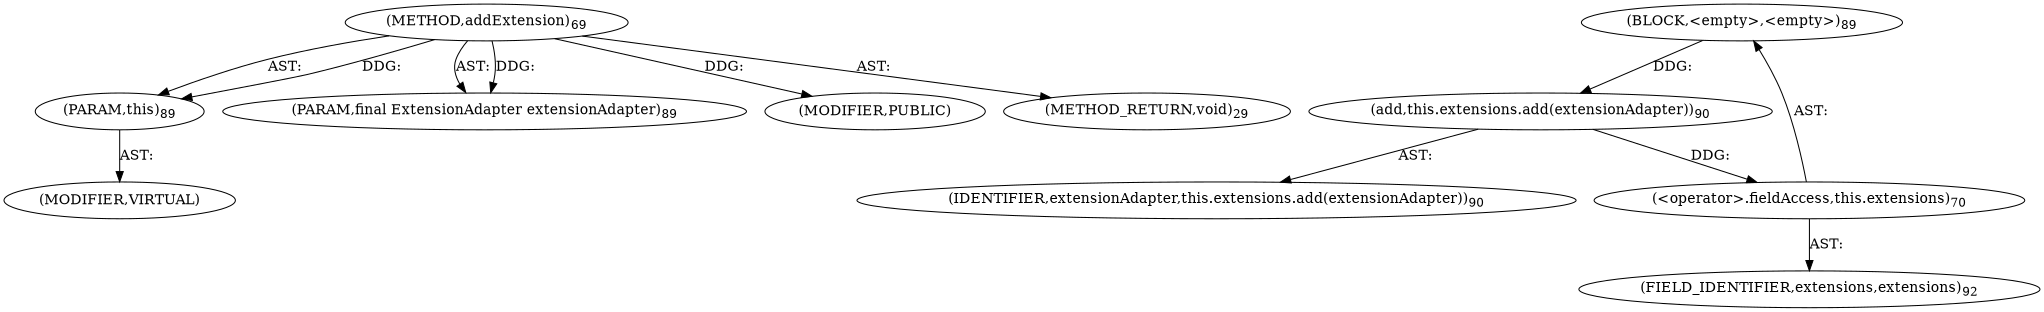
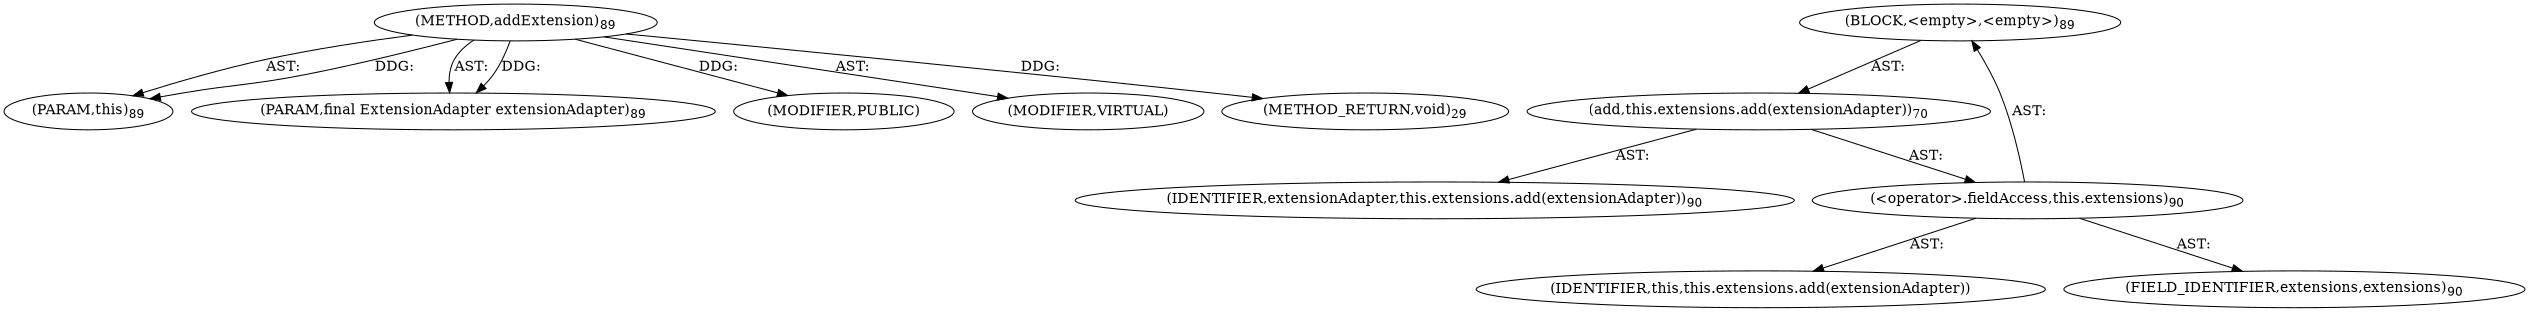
node "(METHOD,addExtension)": text "69" -> "89"
edge "(METHOD,addExtension)" -> "(METHOD_RETURN,void)": label "AST: " -> "DDG: "
edge "(BLOCK,<empty>,<empty>)" -> "(add,this.extensions.add(extensionAdapter))": label "DDG: " -> "AST: "
node "(add,this.extensions.add(extensionAdapter))": text "90" -> "70"
edge "(PARAM,this)" -> "(MODIFIER,VIRTUAL)": now "(METHOD,addExtension)" -> "(MODIFIER,VIRTUAL)"
edge "(add,this.extensions.add(extensionAdapter))" -> "(<operator>.fieldAccess,this.extensions)": label "DDG: " -> "AST: "
node "(<operator>.fieldAccess,this.extensions)": text "70" -> "90"
node "(FIELD_IDENTIFIER,extensions,extensions)": text "92" -> "90"
node "(IDENTIFIER,this,this.extensions.add(extensionAdapter))": added
